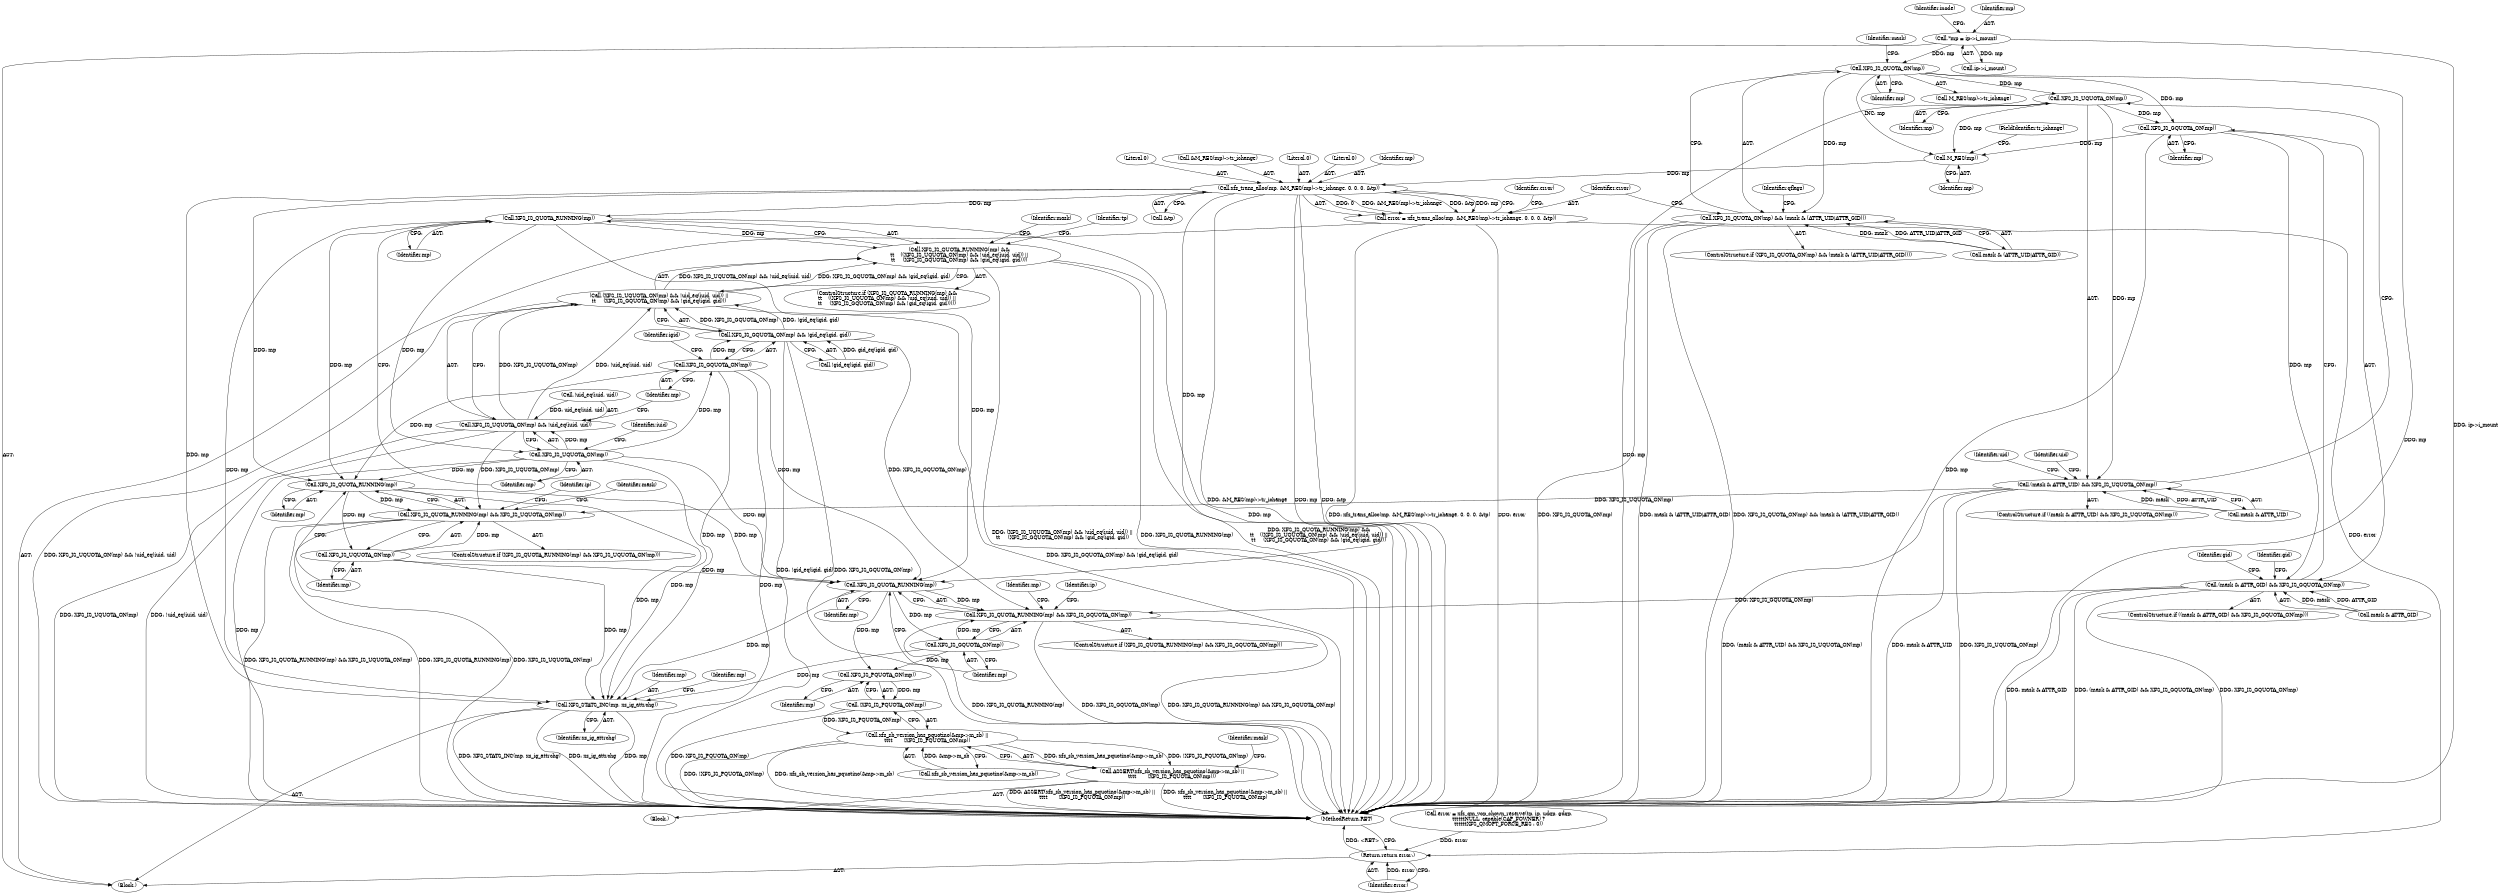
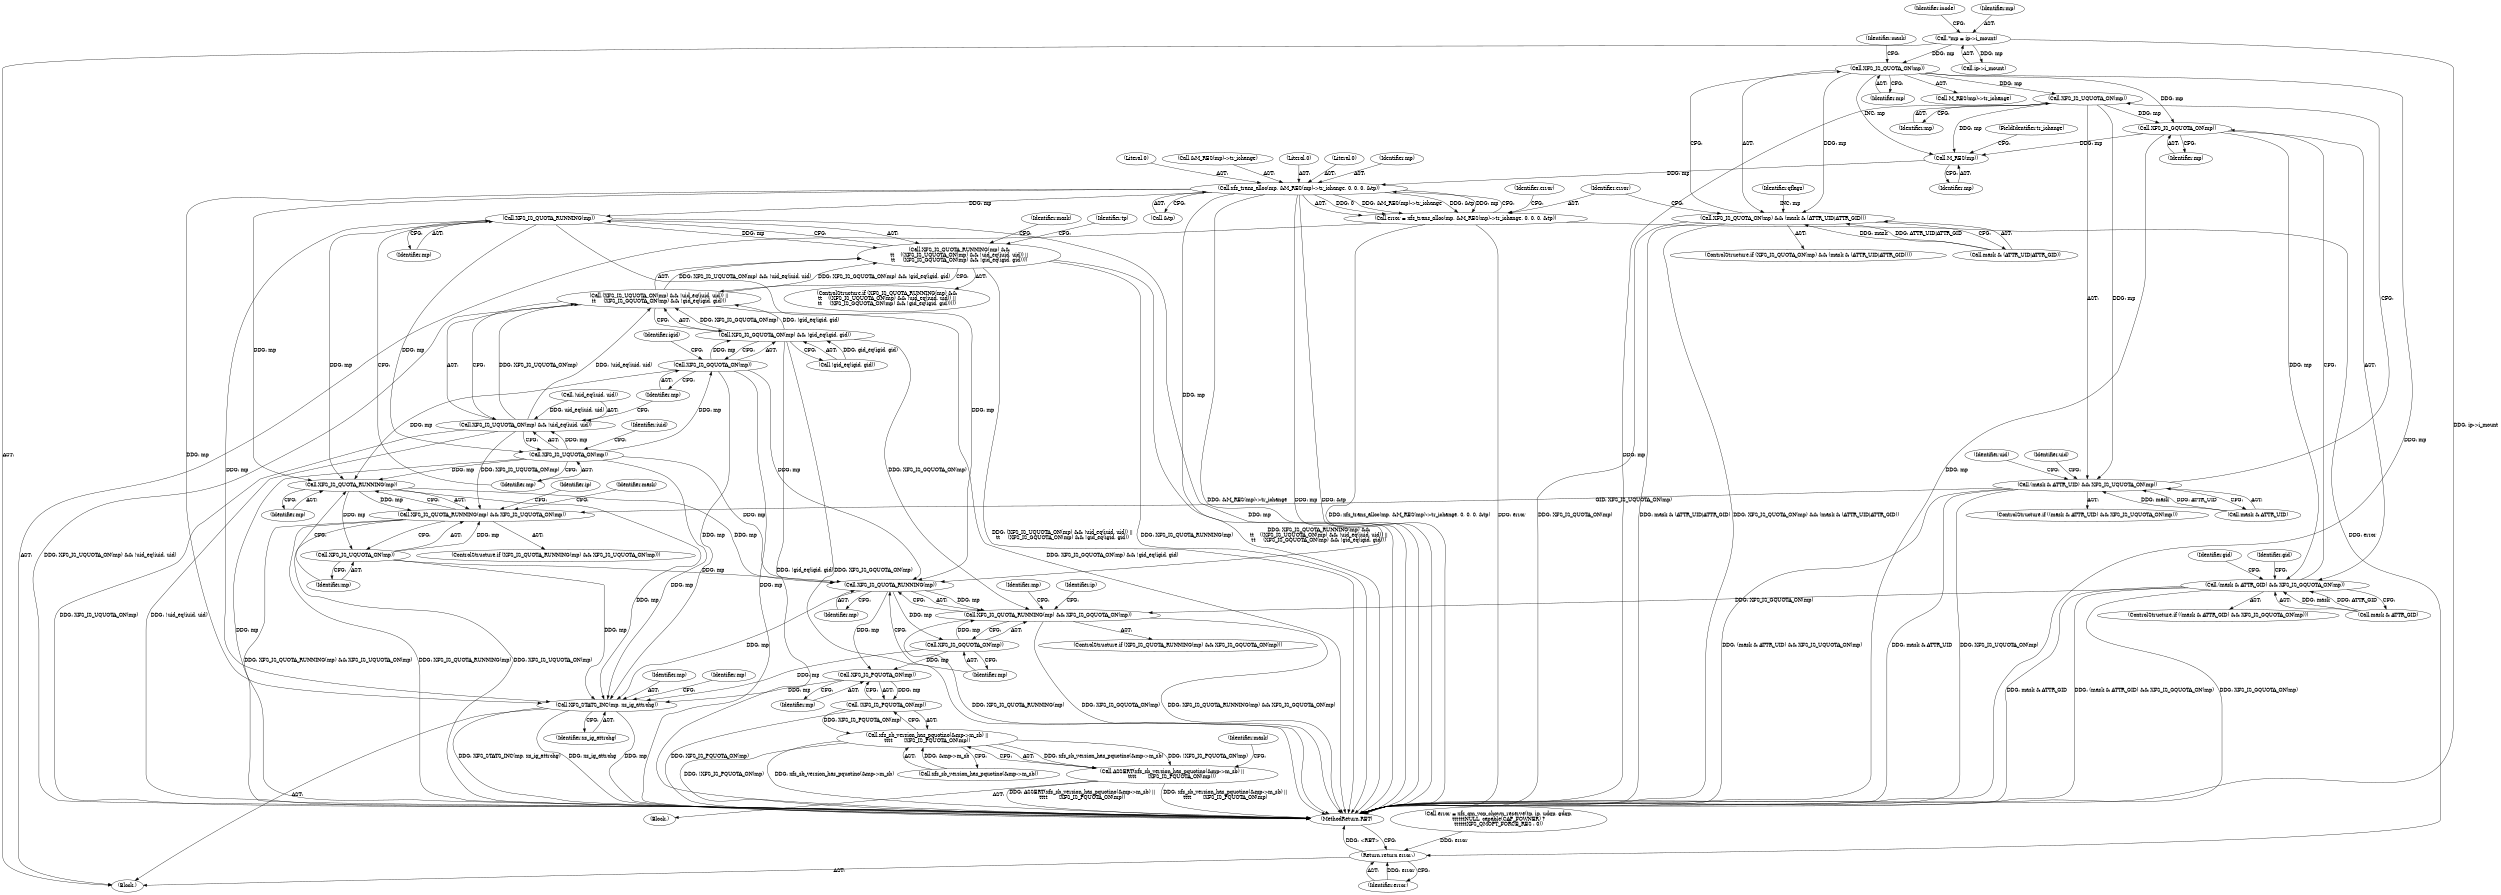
edge "(Identifier,qflags)" -> "(Call,XFS_IS_QUOTA_ON(mp) && (mask & (ATTR_UID|ATTR_GID)))": label "CFG: " -> "INC: mp"
edge "(Call,(mask & ATTR_UID) && XFS_IS_UQUOTA_ON(mp))" -> "(Call,XFS_IS_QUOTA_RUNNING(mp) && XFS_IS_UQUOTA_ON(mp))": label "DDG: XFS_IS_UQUOTA_ON(mp)" -> "GID: XFS_IS_UQUOTA_ON(mp)"
edge "(Call,(mask & ATTR_GID) && XFS_IS_GQUOTA_ON(mp))" -> "(Call,mask & ATTR_GID)": added, label "CFG:"
edge "(Call,XFS_IS_PQUOTA_ON(mp))" -> "(Call,XFS_STATS_INC(mp, xs_ig_attrchg))": added, label "DDG: mp"
